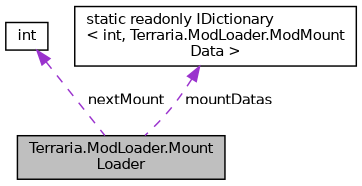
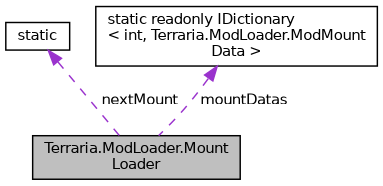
node "int": label "int" -> "static"
